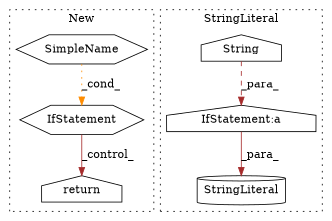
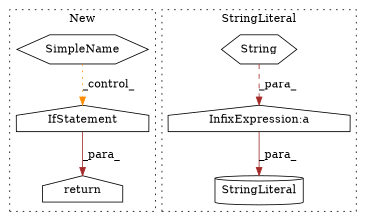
node "String": shape house -> hexagon
edge "SimpleName" -> "IfStatement": label "_cond_" -> "_control_"
node "IfStatement": shape hexagon -> house
node "IfStatement:a": label "IfStatement:a" -> "InfixExpression:a"
edge "IfStatement" -> "return": label "_control_" -> "_para_"
